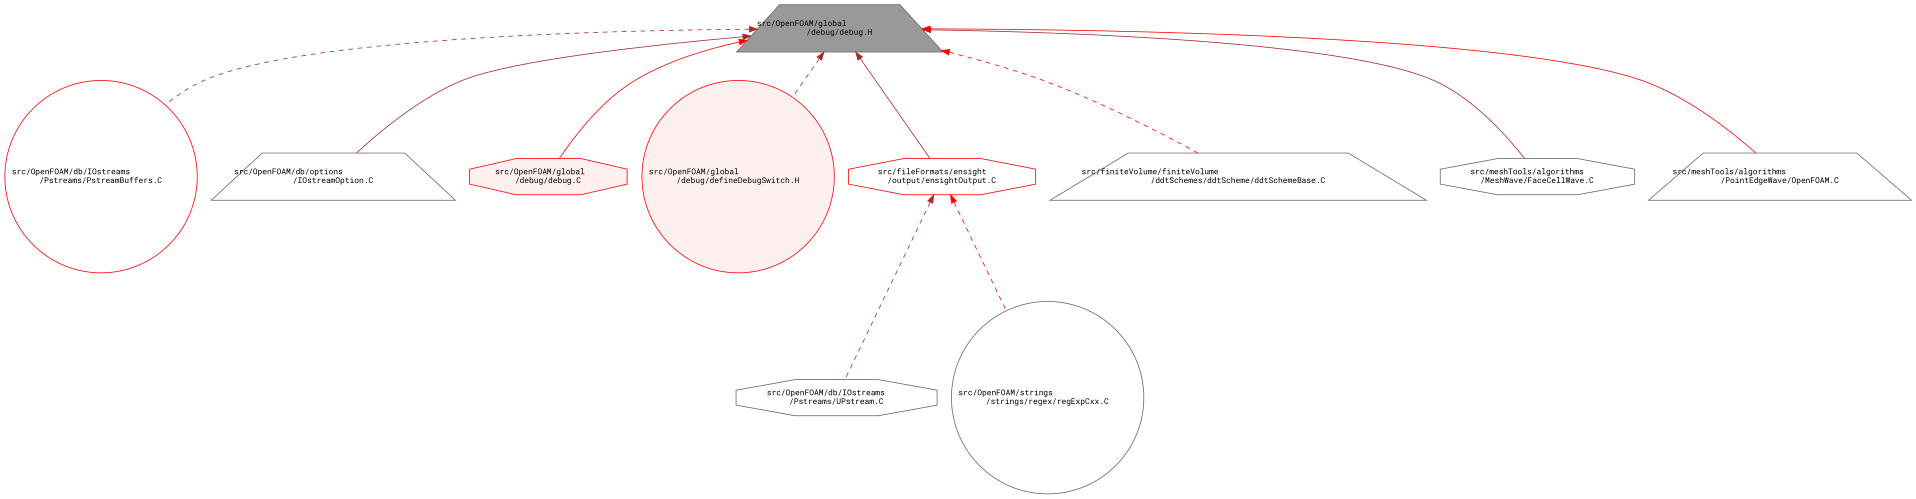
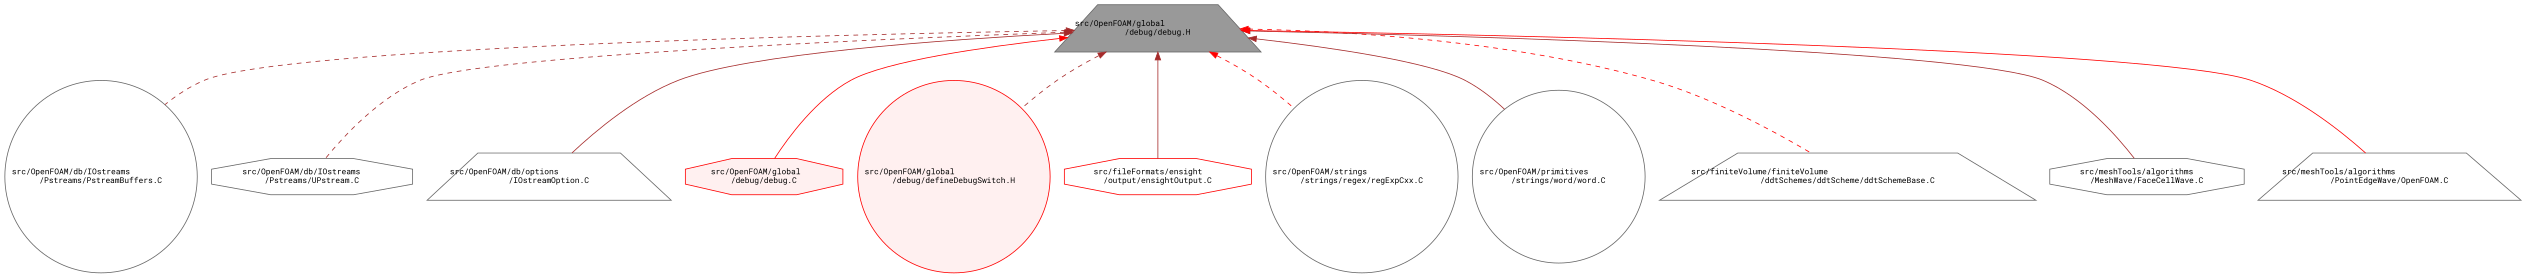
node "src/OpenFOAM/db/IOstreams /Pstreams/PstreamBuffers.C": color red -> grey40
node "src/OpenFOAM/primitives /strings/word/word.C": added
edge "src/OpenFOAM/strings /strings/regex/regExpCxx.C" -> "src/fileFormats/ensight /output/ensightOutput.C": now "src/OpenFOAM/strings /strings/regex/regExpCxx.C" -> "src/OpenFOAM/global /debug/debug.H"
edge "src/OpenFOAM/db/IOstreams /Pstreams/UPstream.C" -> "src/fileFormats/ensight /output/ensightOutput.C": now "src/OpenFOAM/db/IOstreams /Pstreams/UPstream.C" -> "src/OpenFOAM/global /debug/debug.H"
